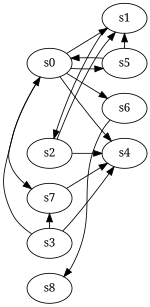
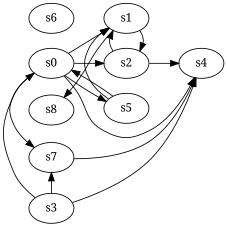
edge "s0" -> "s6": now "s0" -> "s2"
edge "s6" -> "s8": now "s1" -> "s8"
